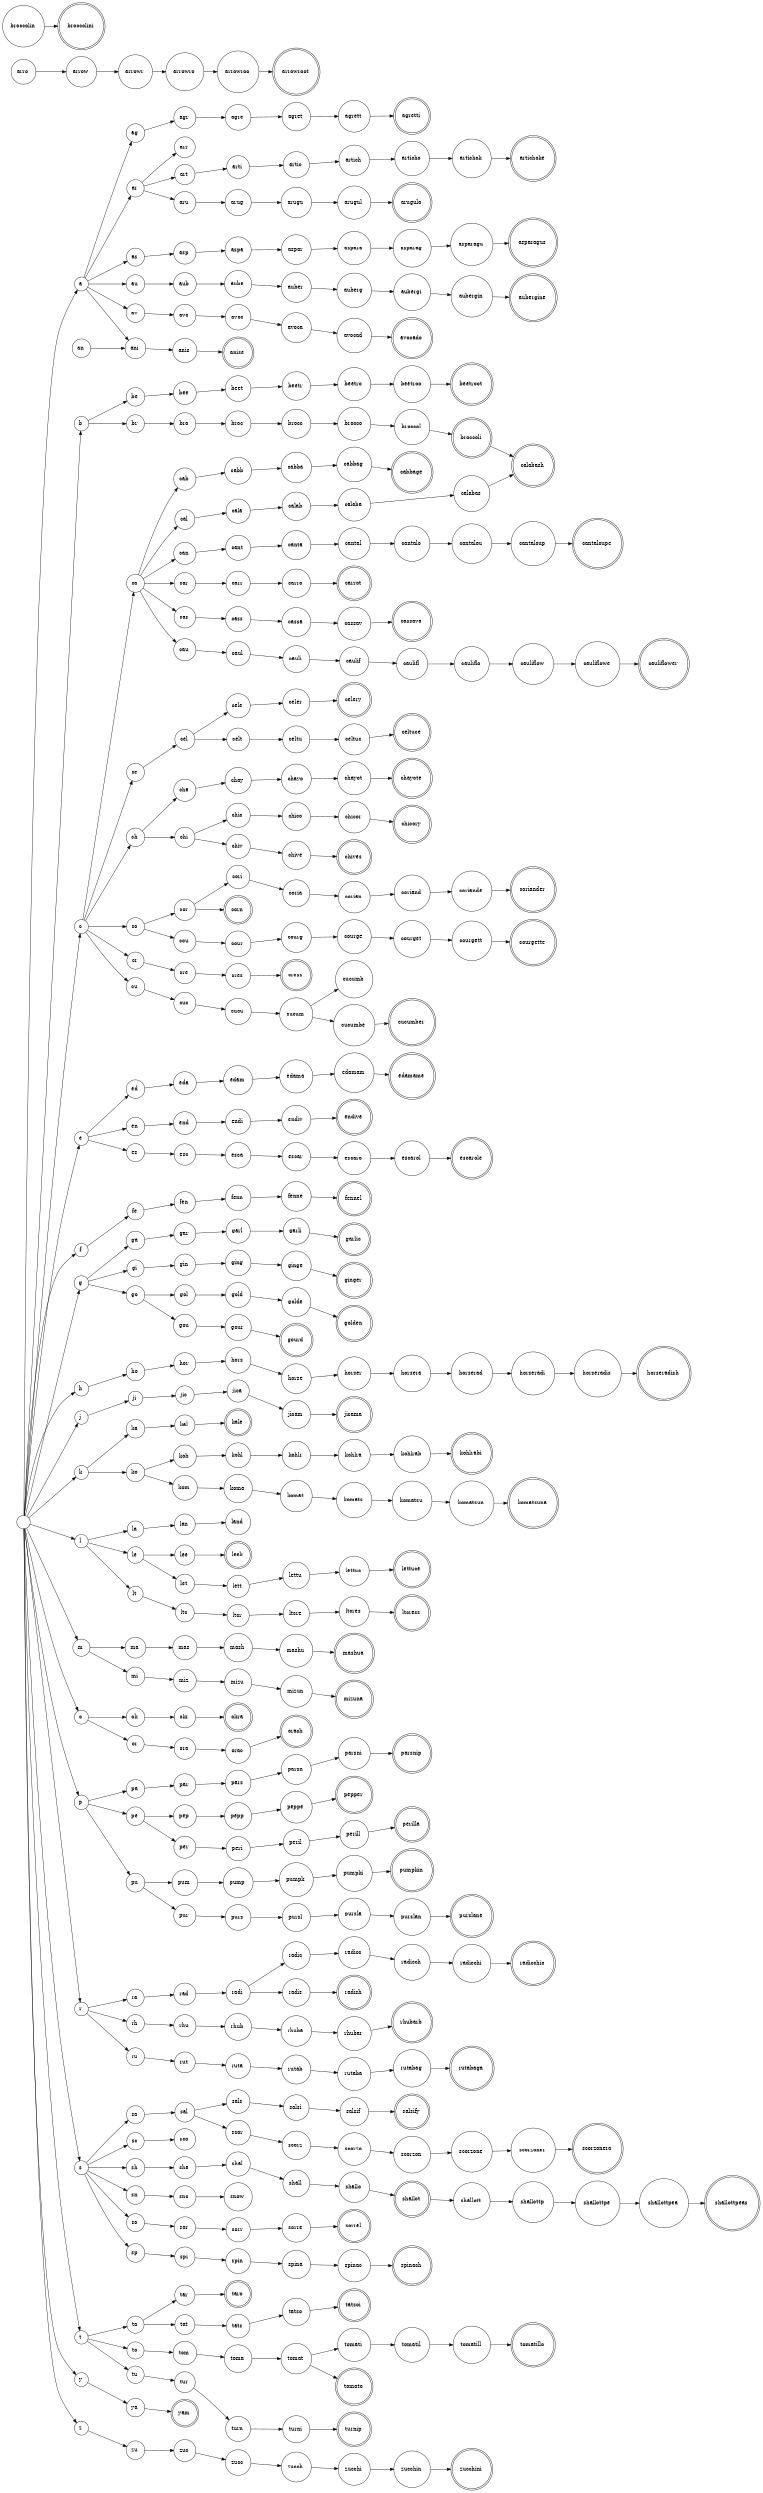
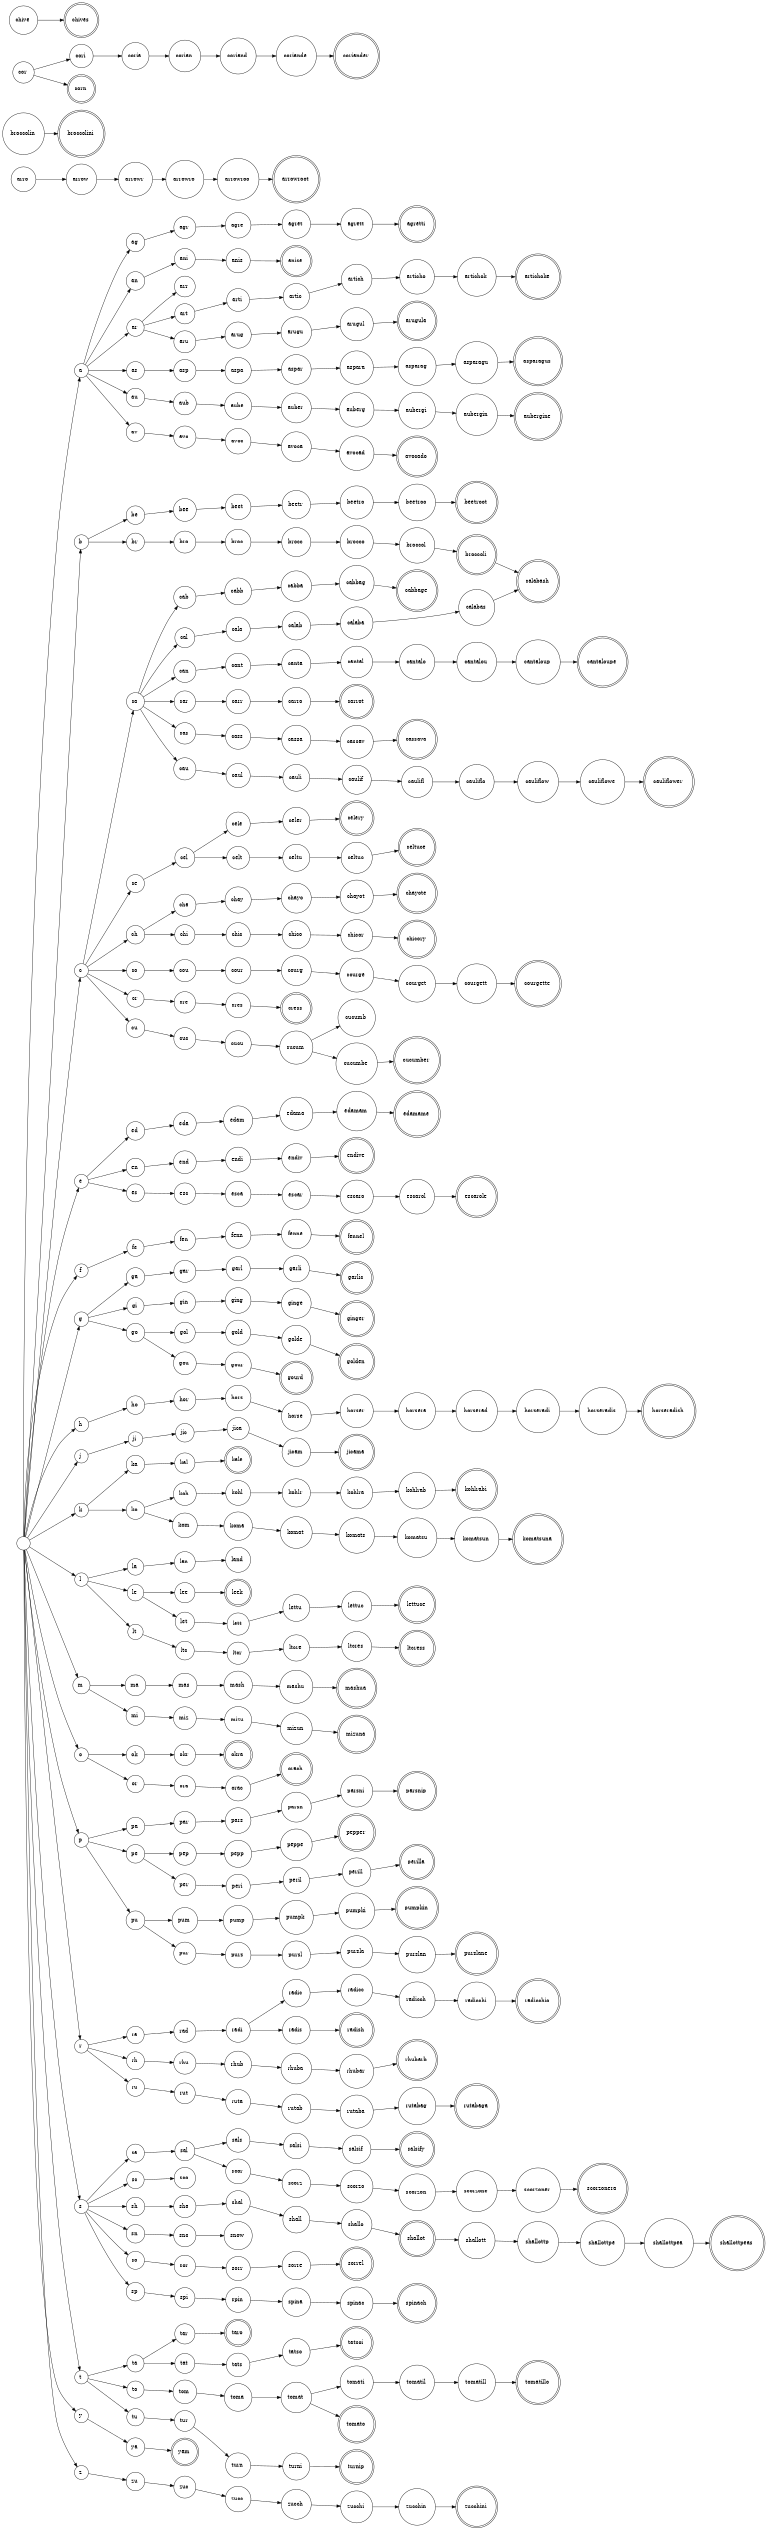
edge "a" -> "ani": now "a" -> "an"
node "chiv": removed
edge "co" -> "cor": removed
